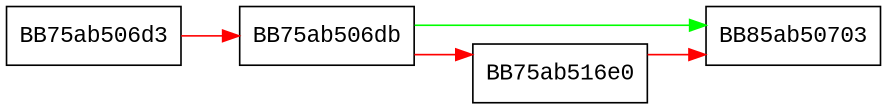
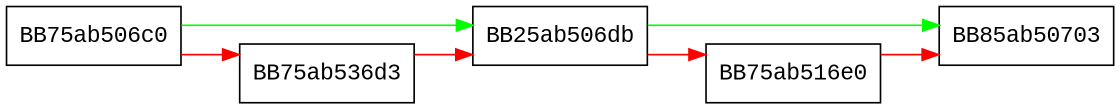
node "BB75ab506d3": label "BB75ab506d3" -> "BB75ab536d3"
node "BB75ab506c0": added
node "BB75ab506db": label "BB75ab506db" -> "BB25ab506db"
